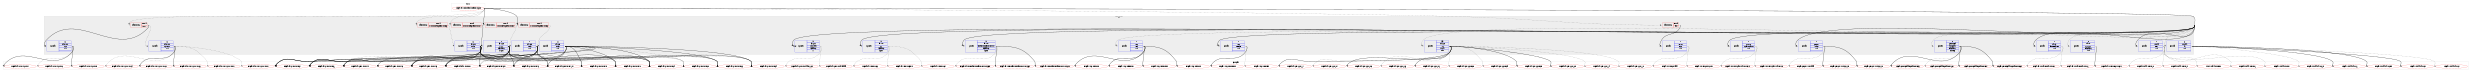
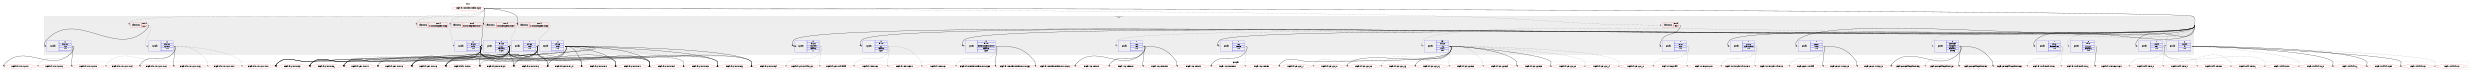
node "misc://sys-devel/bison-3.3.2": label "misc://sys-devel/bison-3.3.2" -> "portage://sys-devel/bison-3.3.2"
